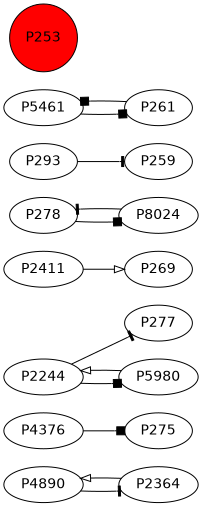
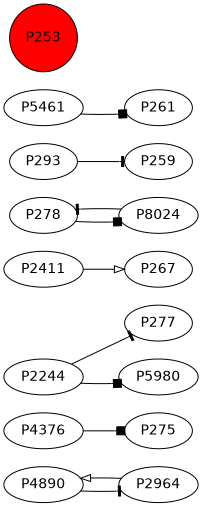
edge "P261" -> "P5461": removed
node "P269": label "P269" -> "P267"
edge "P5980" -> "P2244": removed
node "P2364": label "P2364" -> "P2964"
